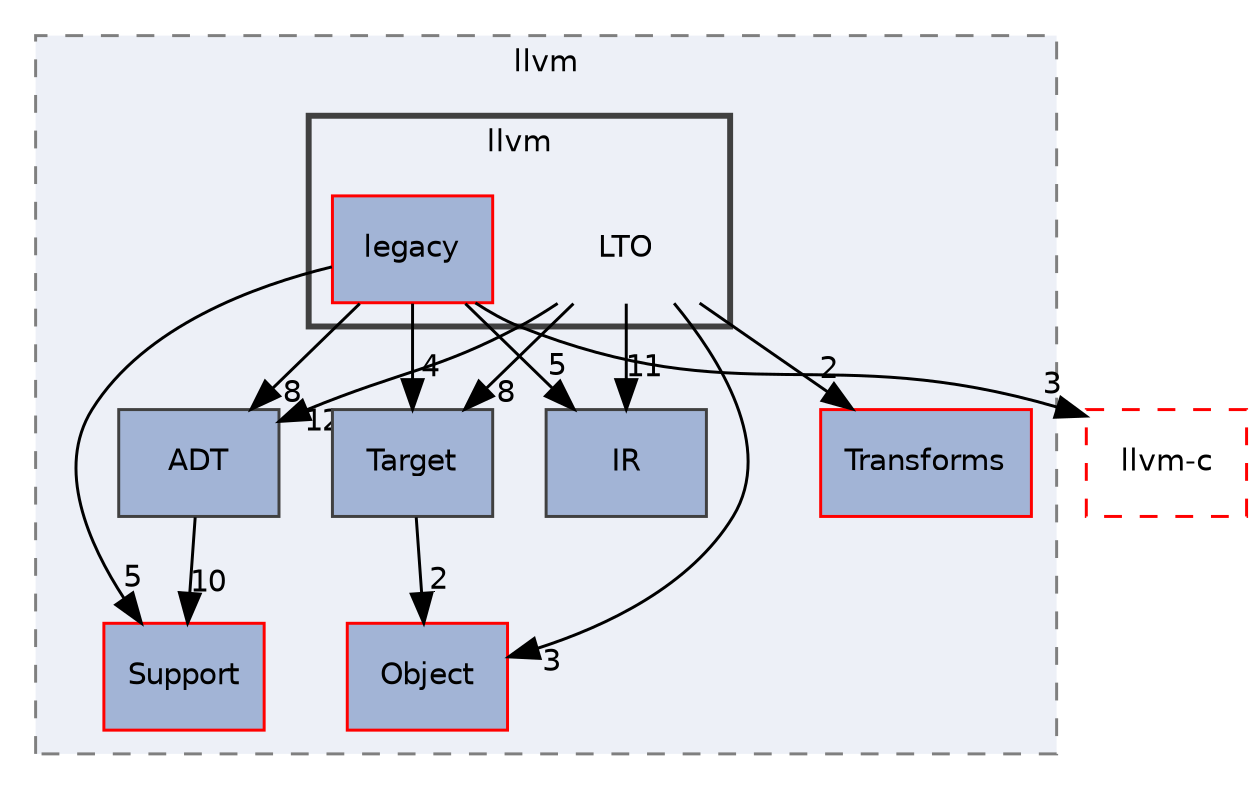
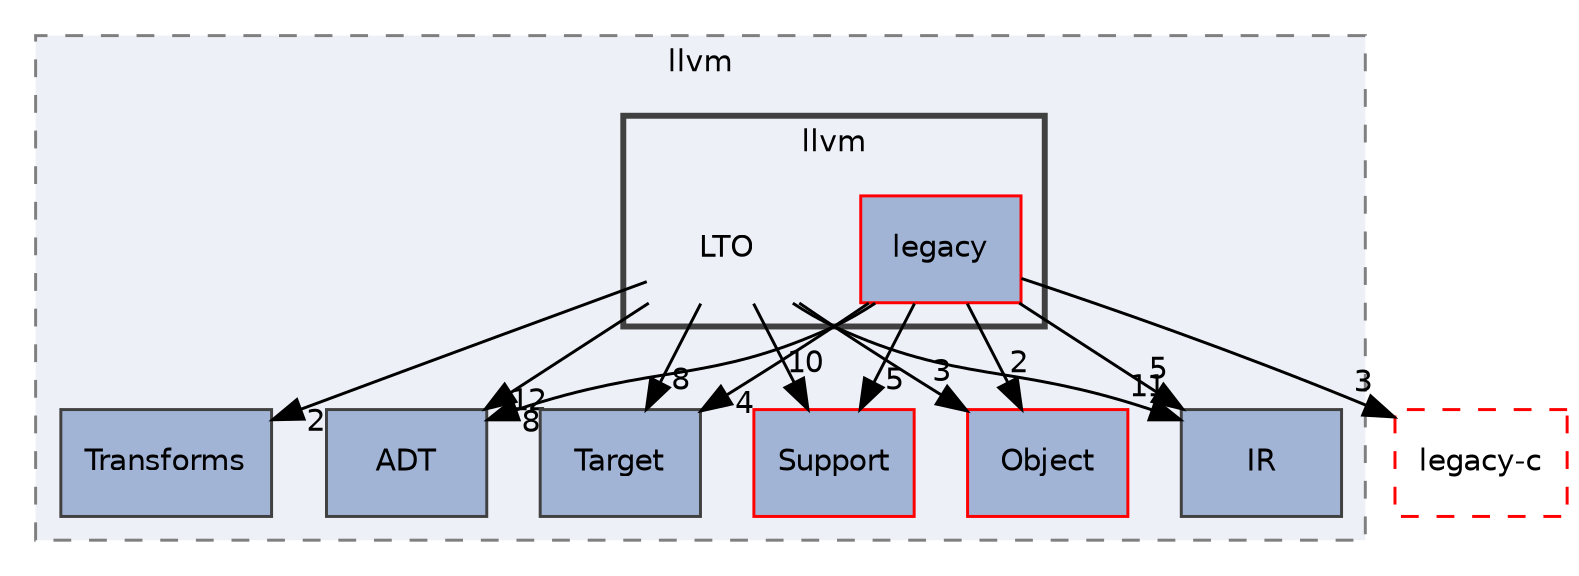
node "Transforms": color red -> grey25
node "llvm-c": label "llvm-c" -> "legacy-c"
edge "ADT" -> "Support": now "LTO" -> "Support"
edge "Target" -> "Object": now "legacy" -> "Object"
